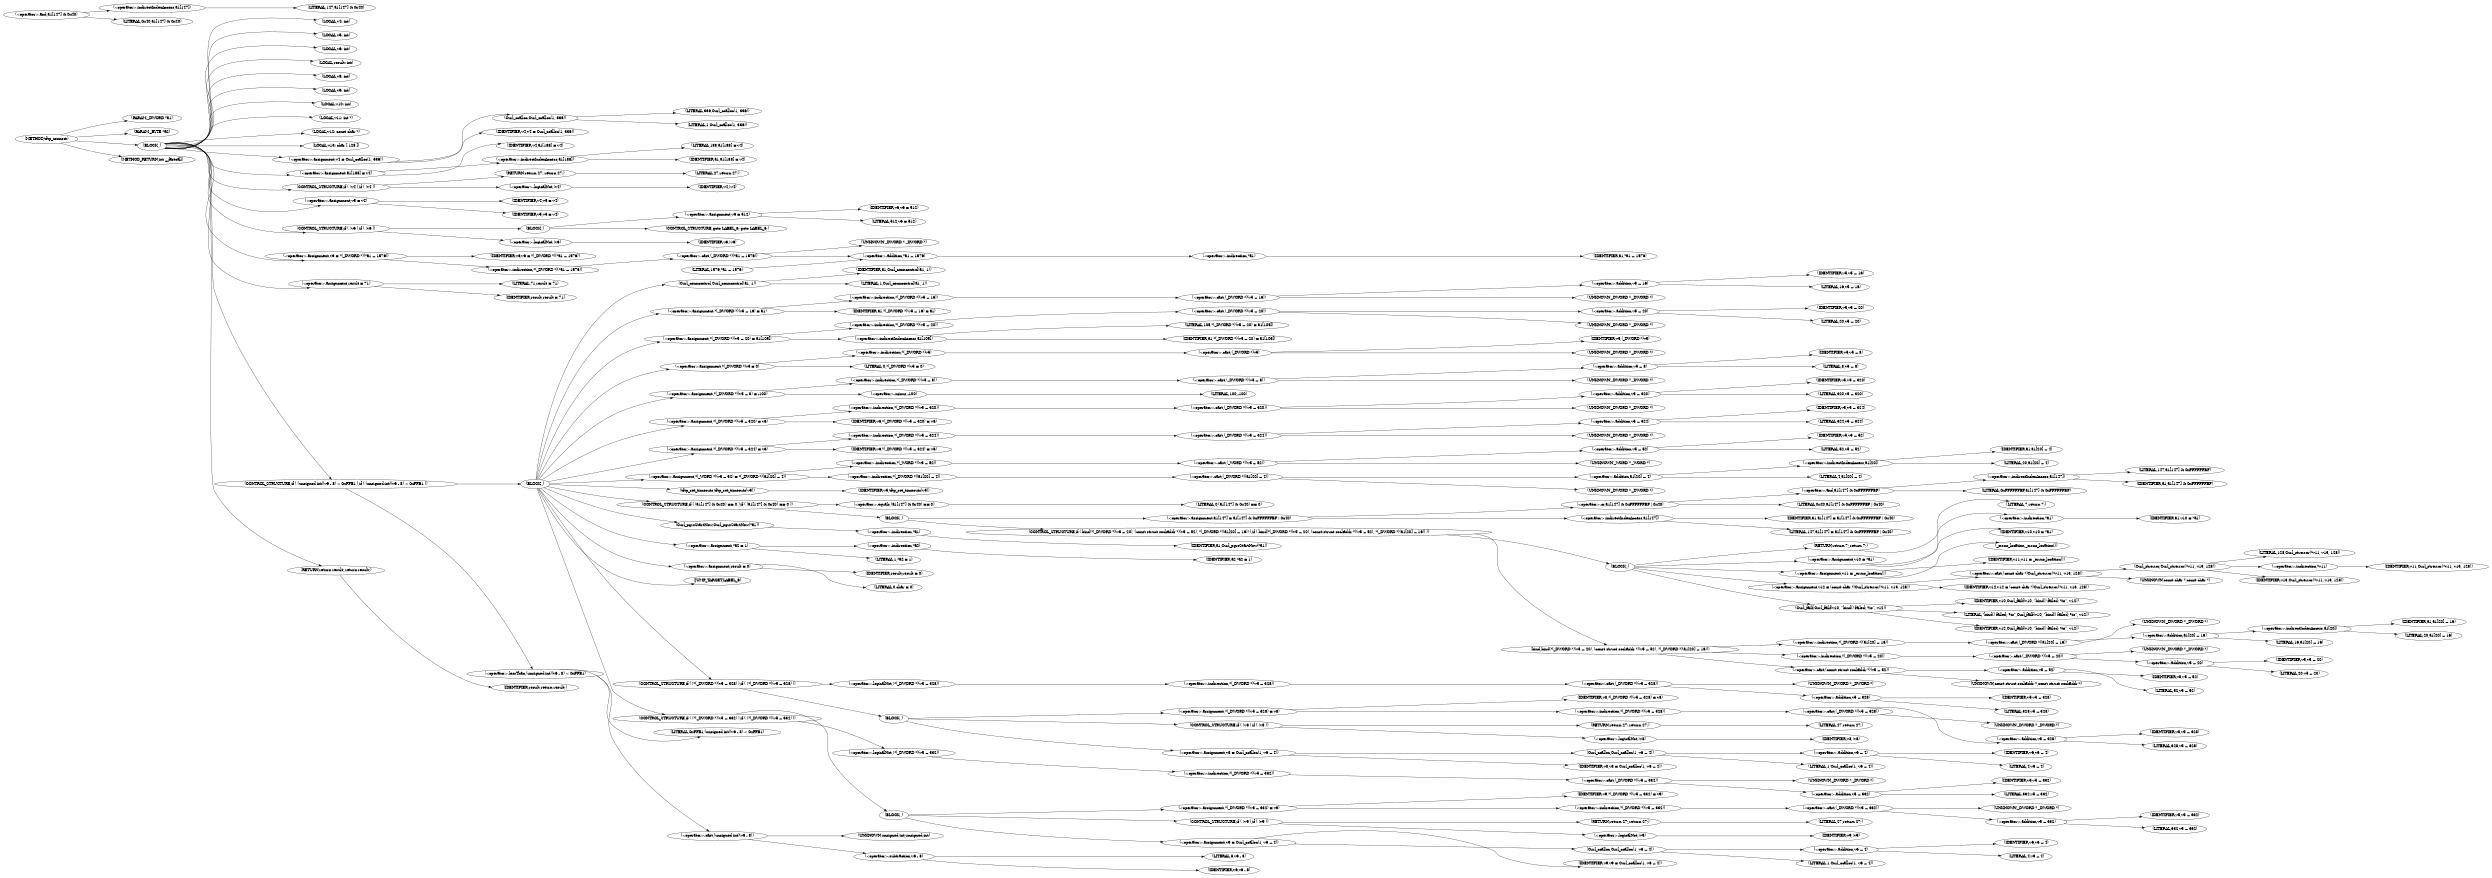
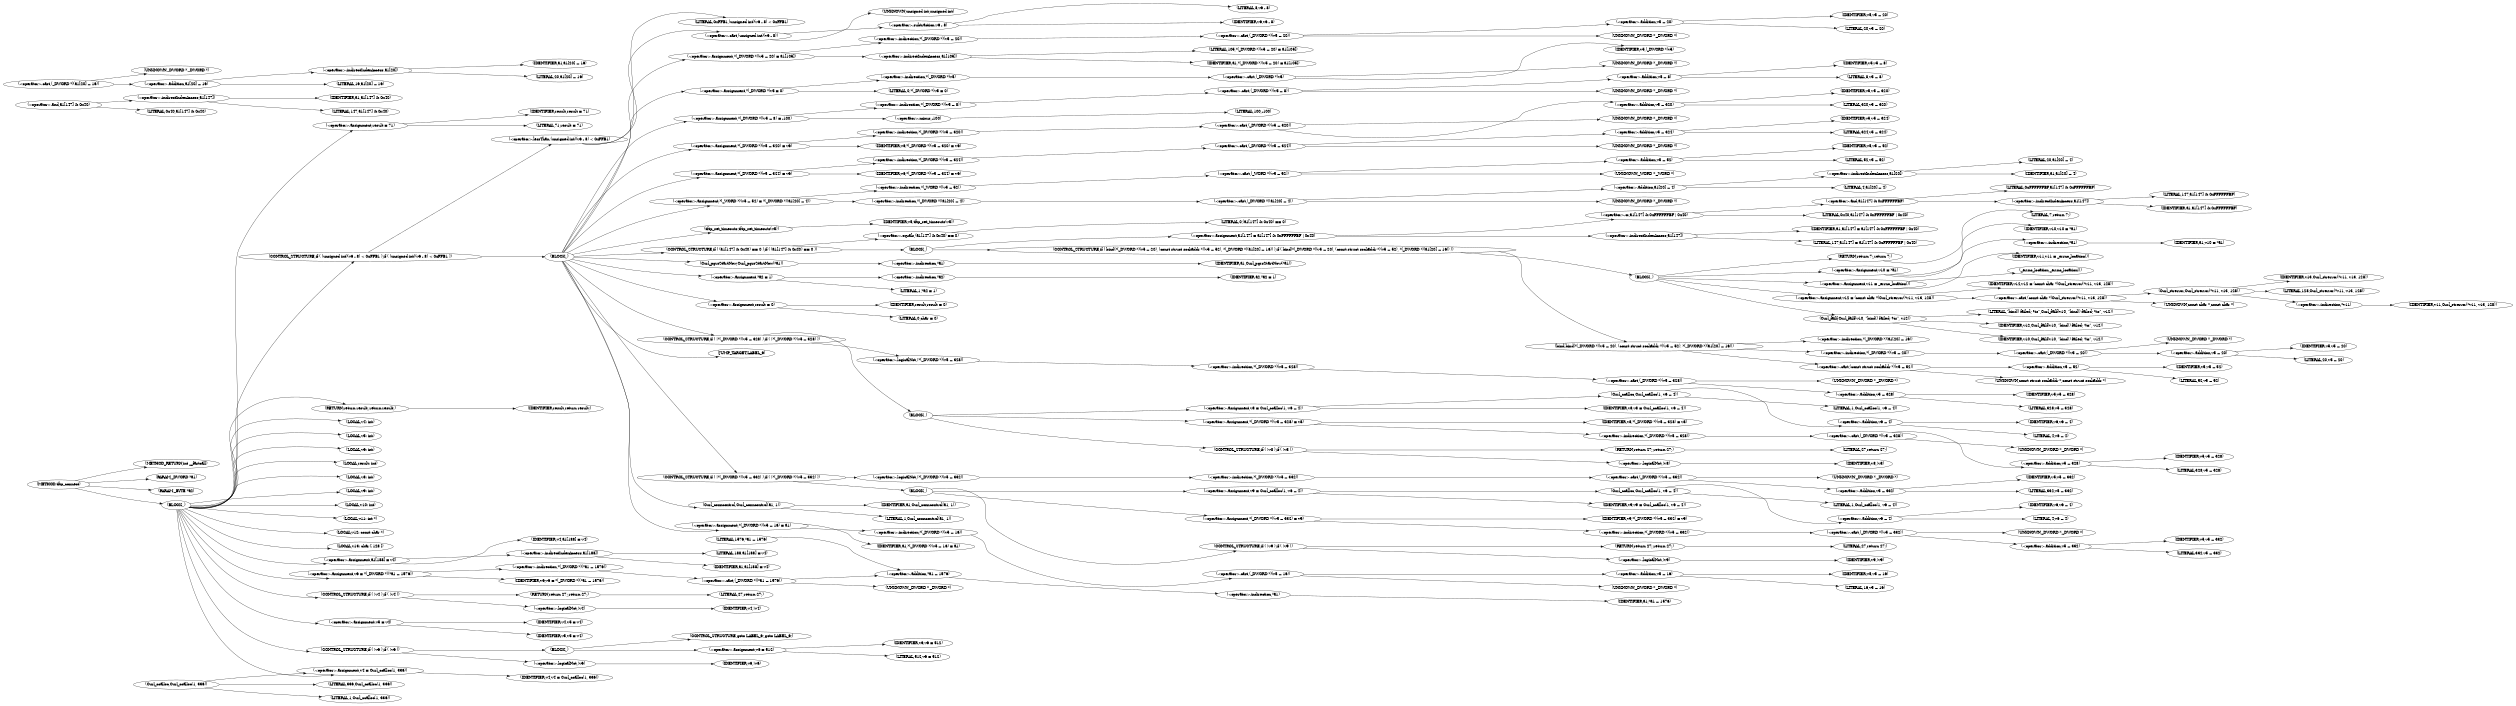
node "(IDENTIFIER,a1,a1[147] & 0x40)": added
edge "(<operator>.assignment,v4 = Curl_ccalloc(1, 336))" -> "(Curl_ccalloc,Curl_ccalloc(1, 336))": reversed
edge "(<operator>.indirection,*(_DWORD *)(a1[20] + 16))" -> "(<operator>.cast,(_DWORD *)(a1[20] + 16))": removed
